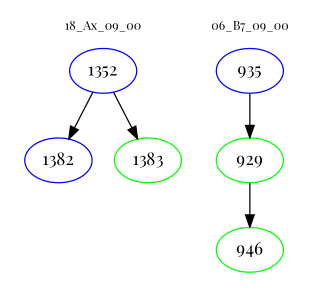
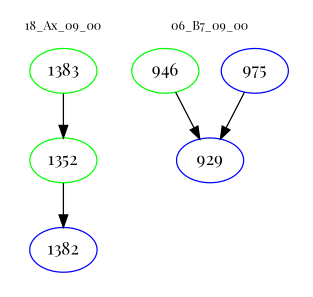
node "1352": color blue -> green
node "935": label "935" -> "975"
edge "1352" -> "1383": reversed
node "929": color green -> blue
edge "929" -> "946": reversed
